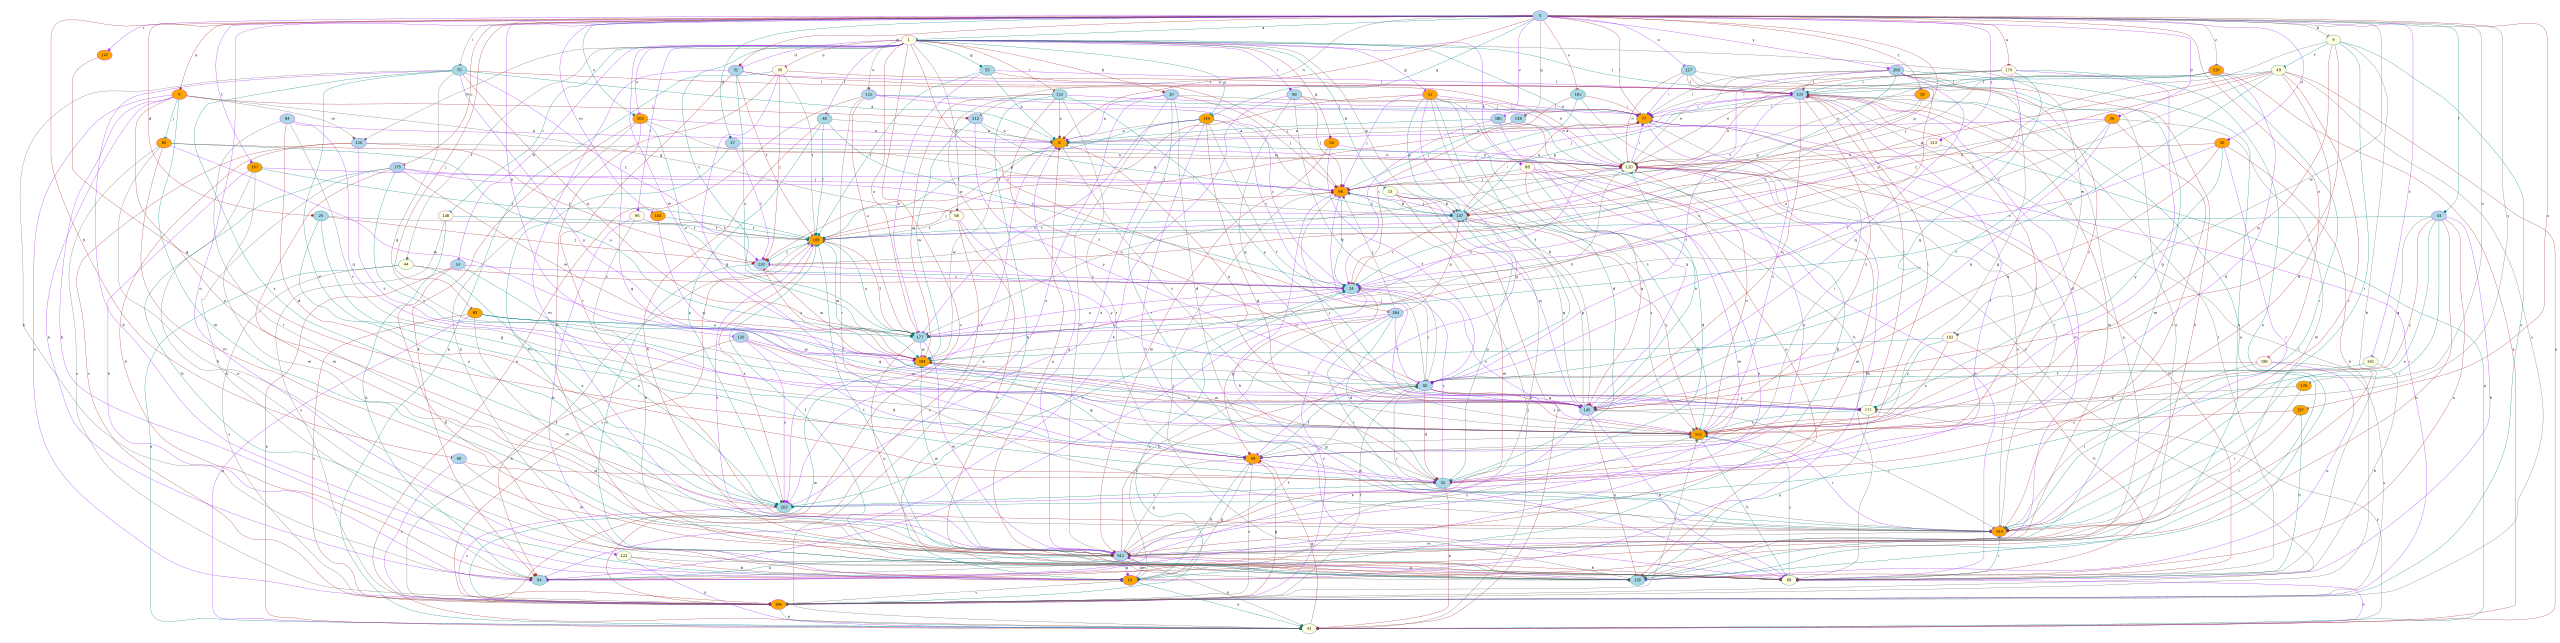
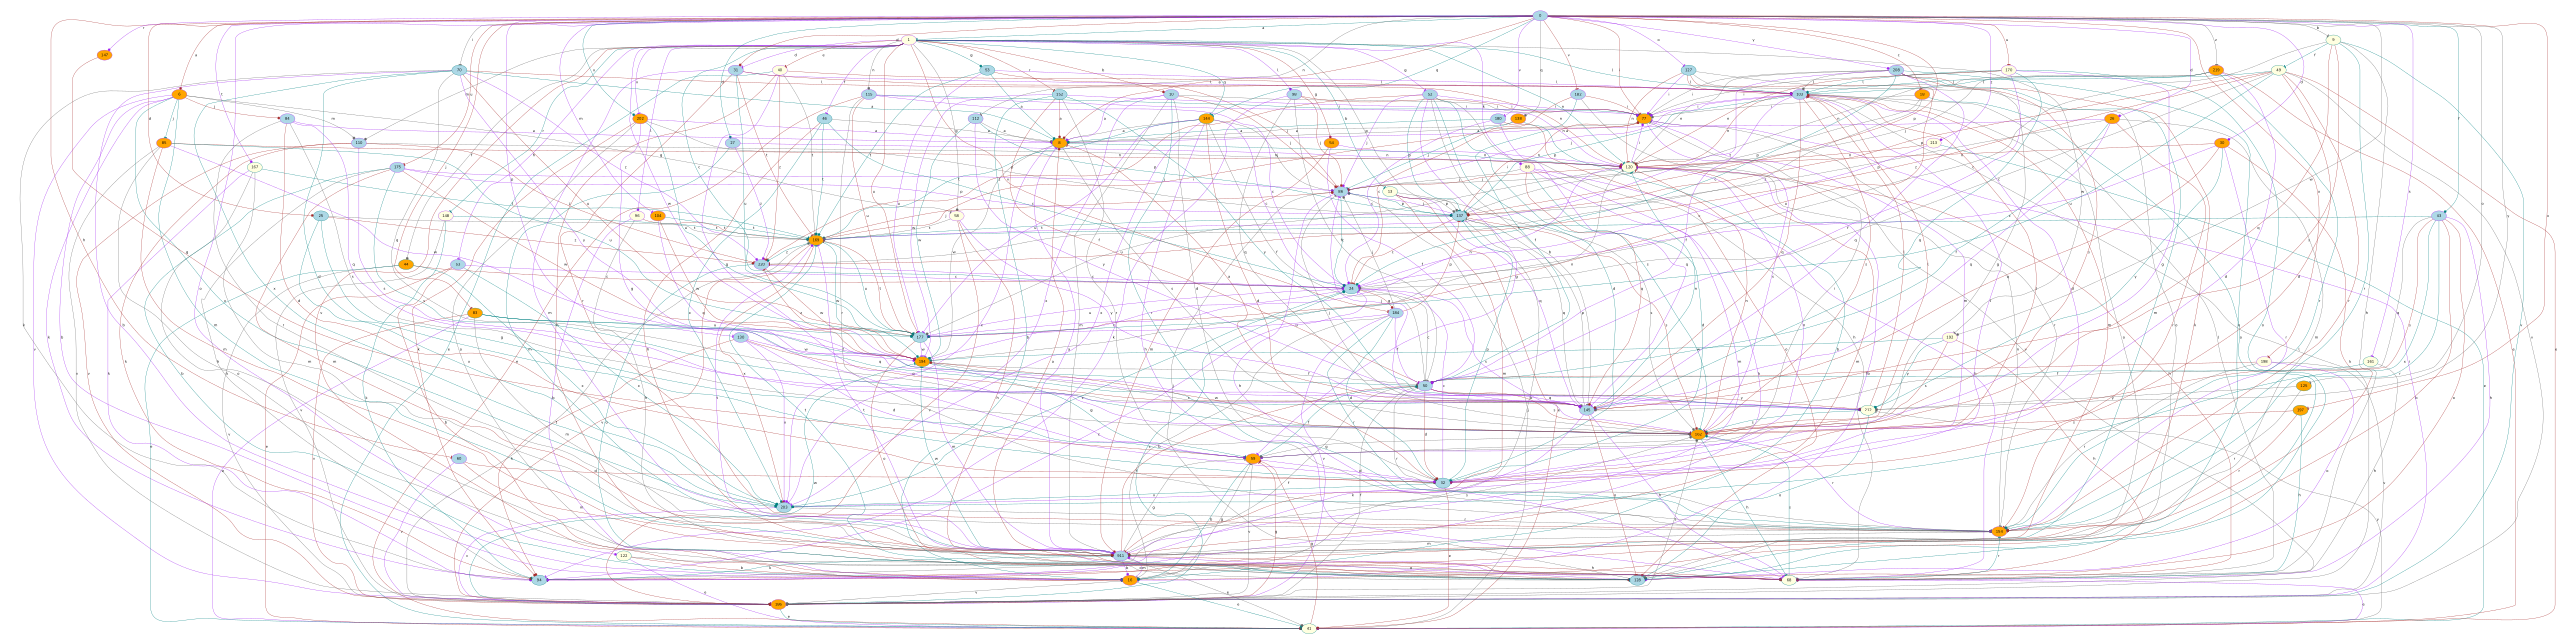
node "52": fillcolor orange -> lightblue
node "182": color teal -> purple
edge "6" -> "112": now "6" -> "84"
node "138": fillcolor lightblue -> orange
node "167": fillcolor orange -> lightyellow
edge "152" -> "194": color brown -> purple
edge "167" -> "86": removed, label "j"
node "86": fillcolor orange -> lightblue
node "44": fillcolor lightyellow -> orange
edge "104" -> "194": added, label "w"
edge "24" -> "59": now "24" -> "184"
edge "6" -> "203": color brown -> teal
edge "145" -> "154": now "203" -> "154"
edge "1" -> "186": now "1" -> "16"
edge "152" -> "41": removed, label "e"
edge "77" -> "911": now "77" -> "32"
edge "68" -> "169": color teal -> purple
